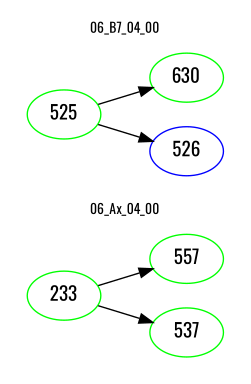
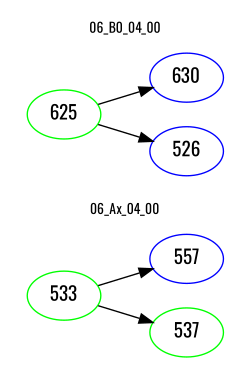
cluster "06_B7_04_00": label "06_B7_04_00" -> "06_B0_04_00"
node "630": color green -> blue
node "525": label "525" -> "625"
node "557": color green -> blue
node "233": label "233" -> "533"
